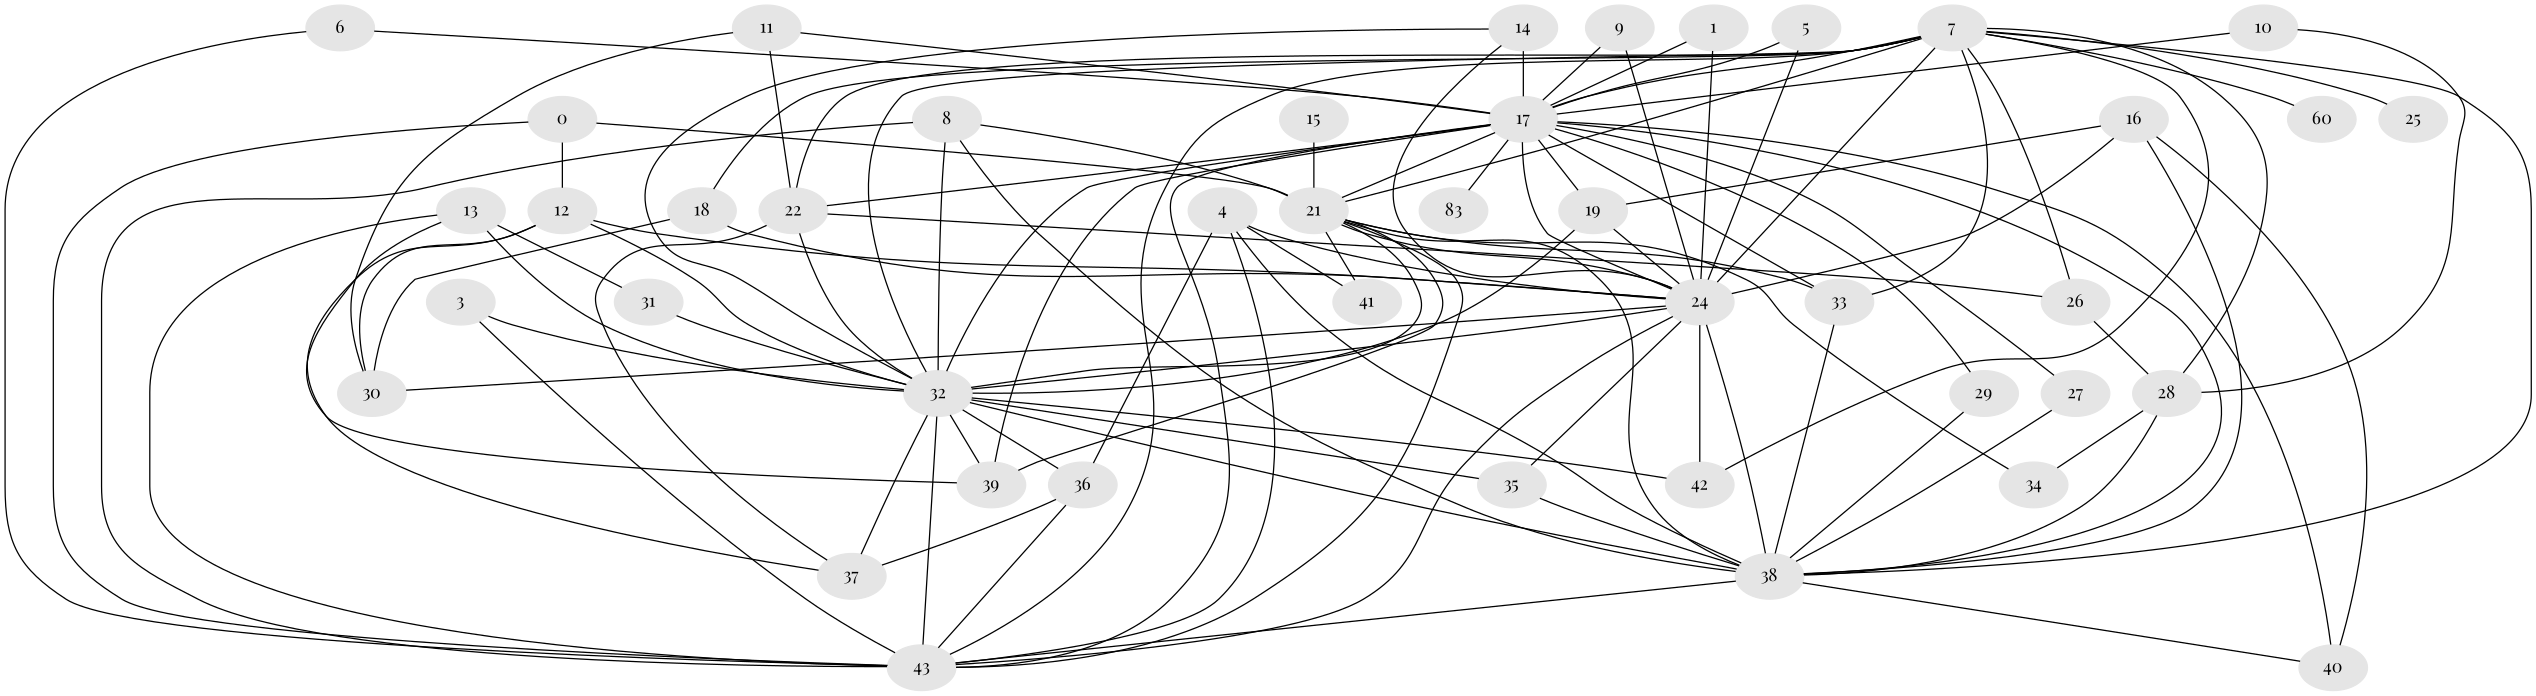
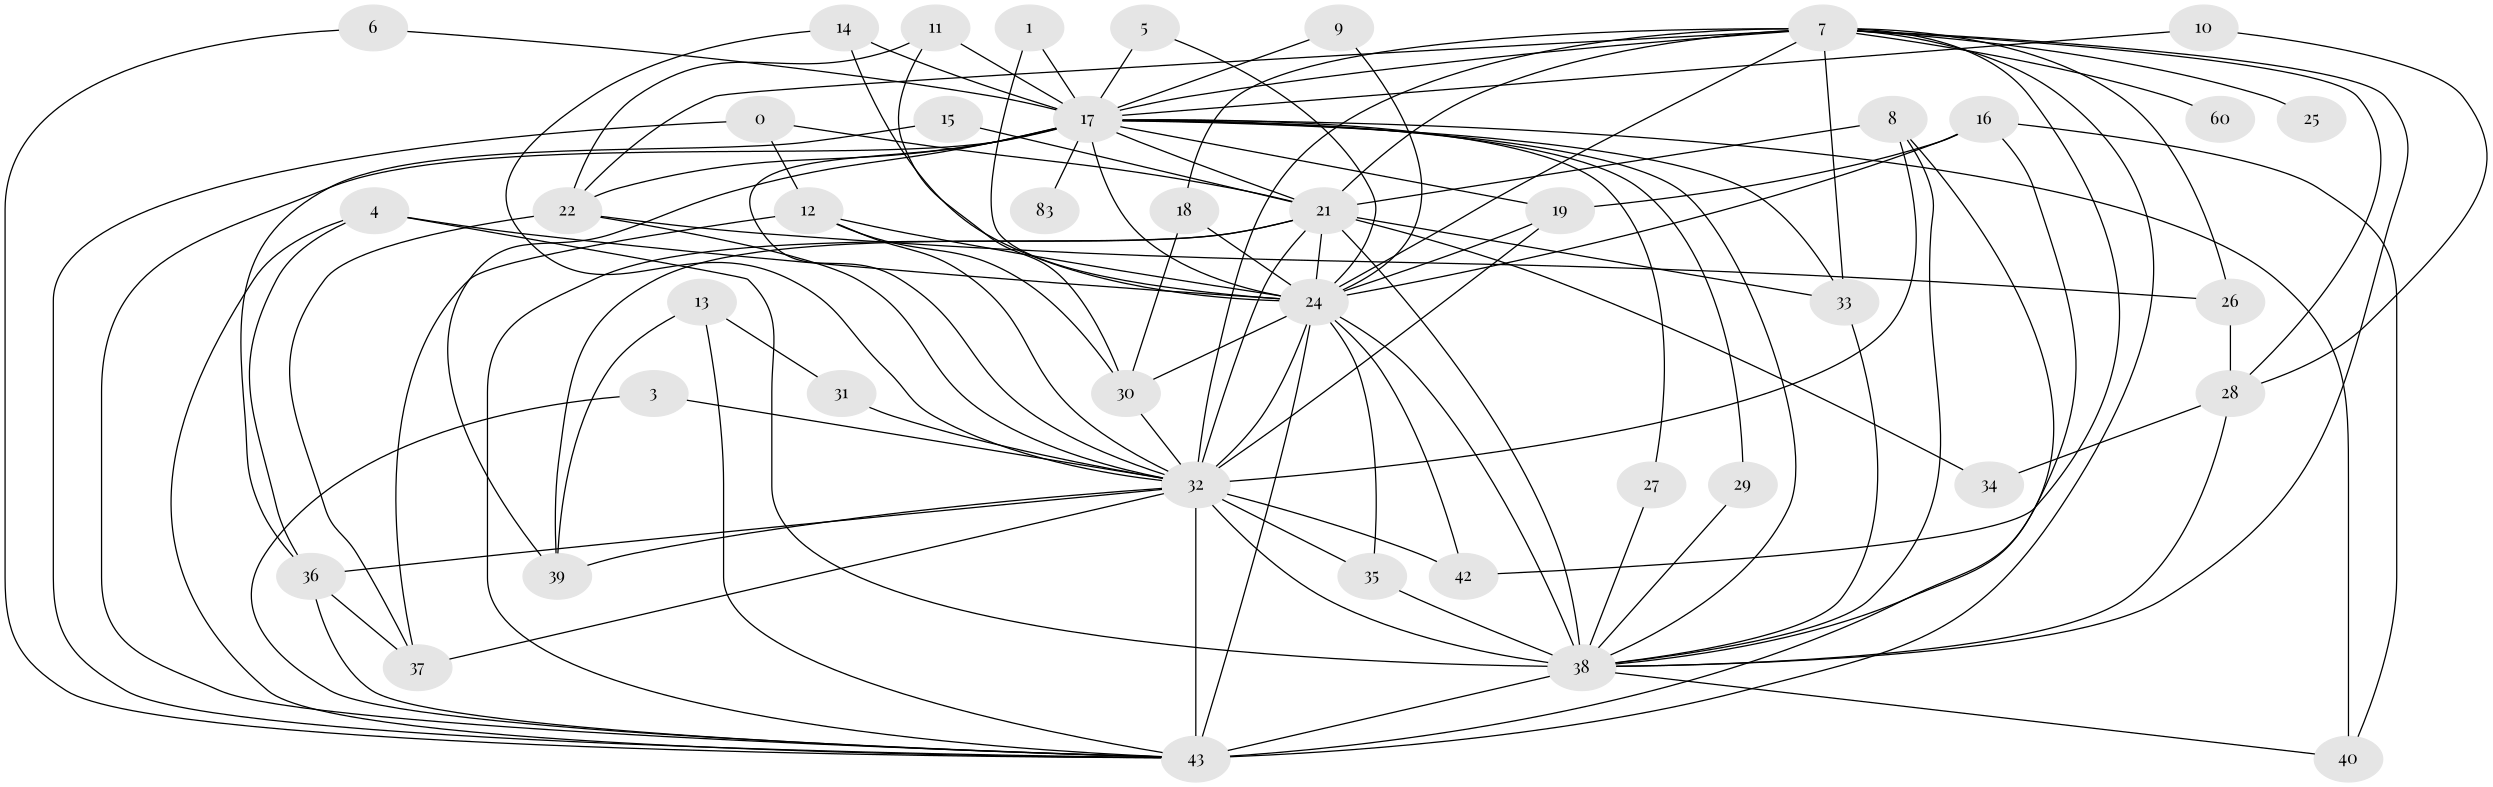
edge "15" -- "36": added
node "41": removed
edge "13" -- "32": now "30" -- "32"
